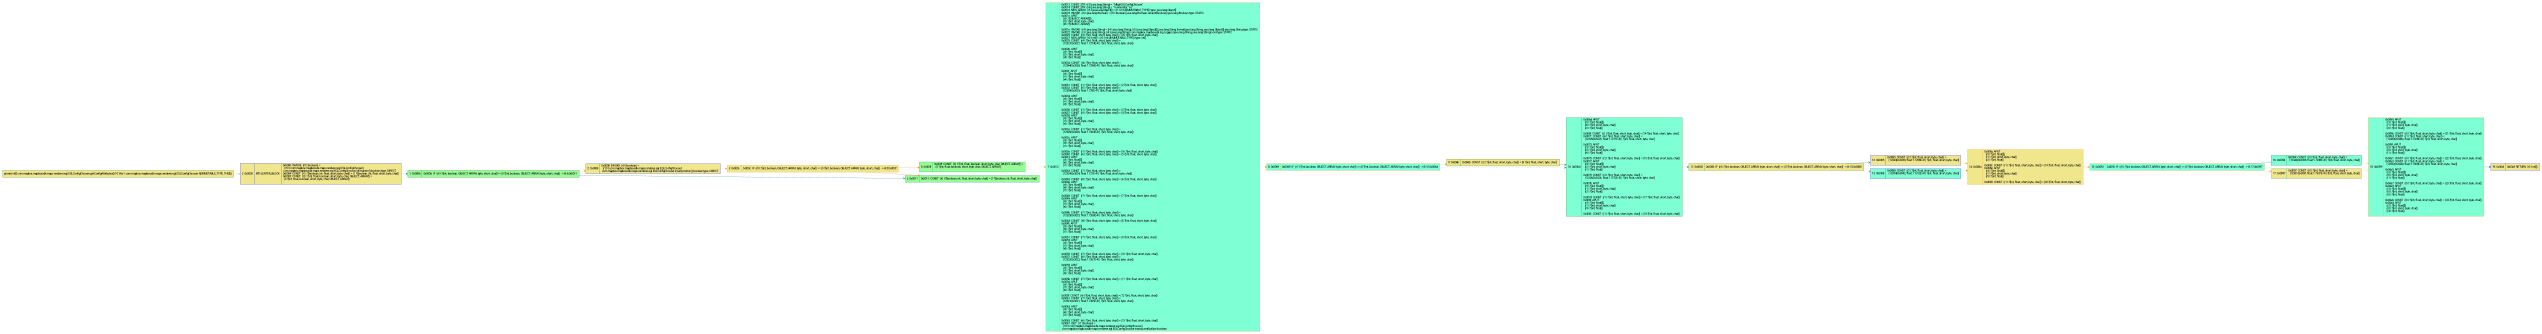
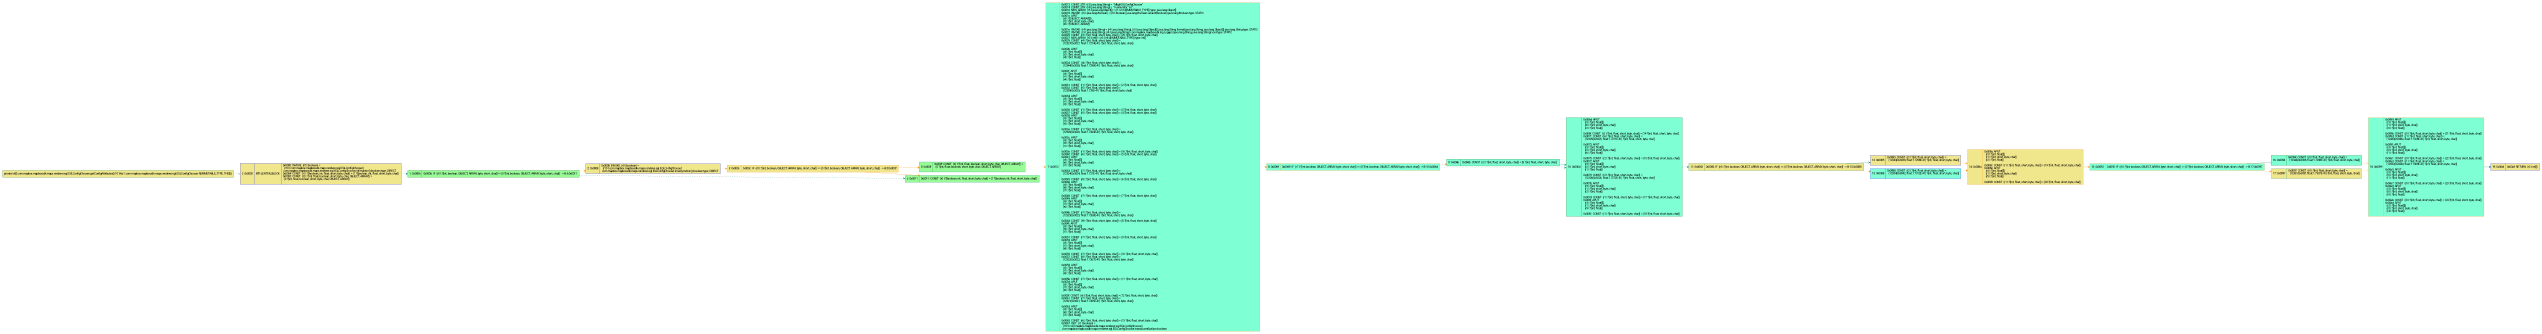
node "9: 0x006b": fillcolor khaki -> aquamarine
edge "1: 0x0006" -> "6: 0x0011": style solid -> dashed
